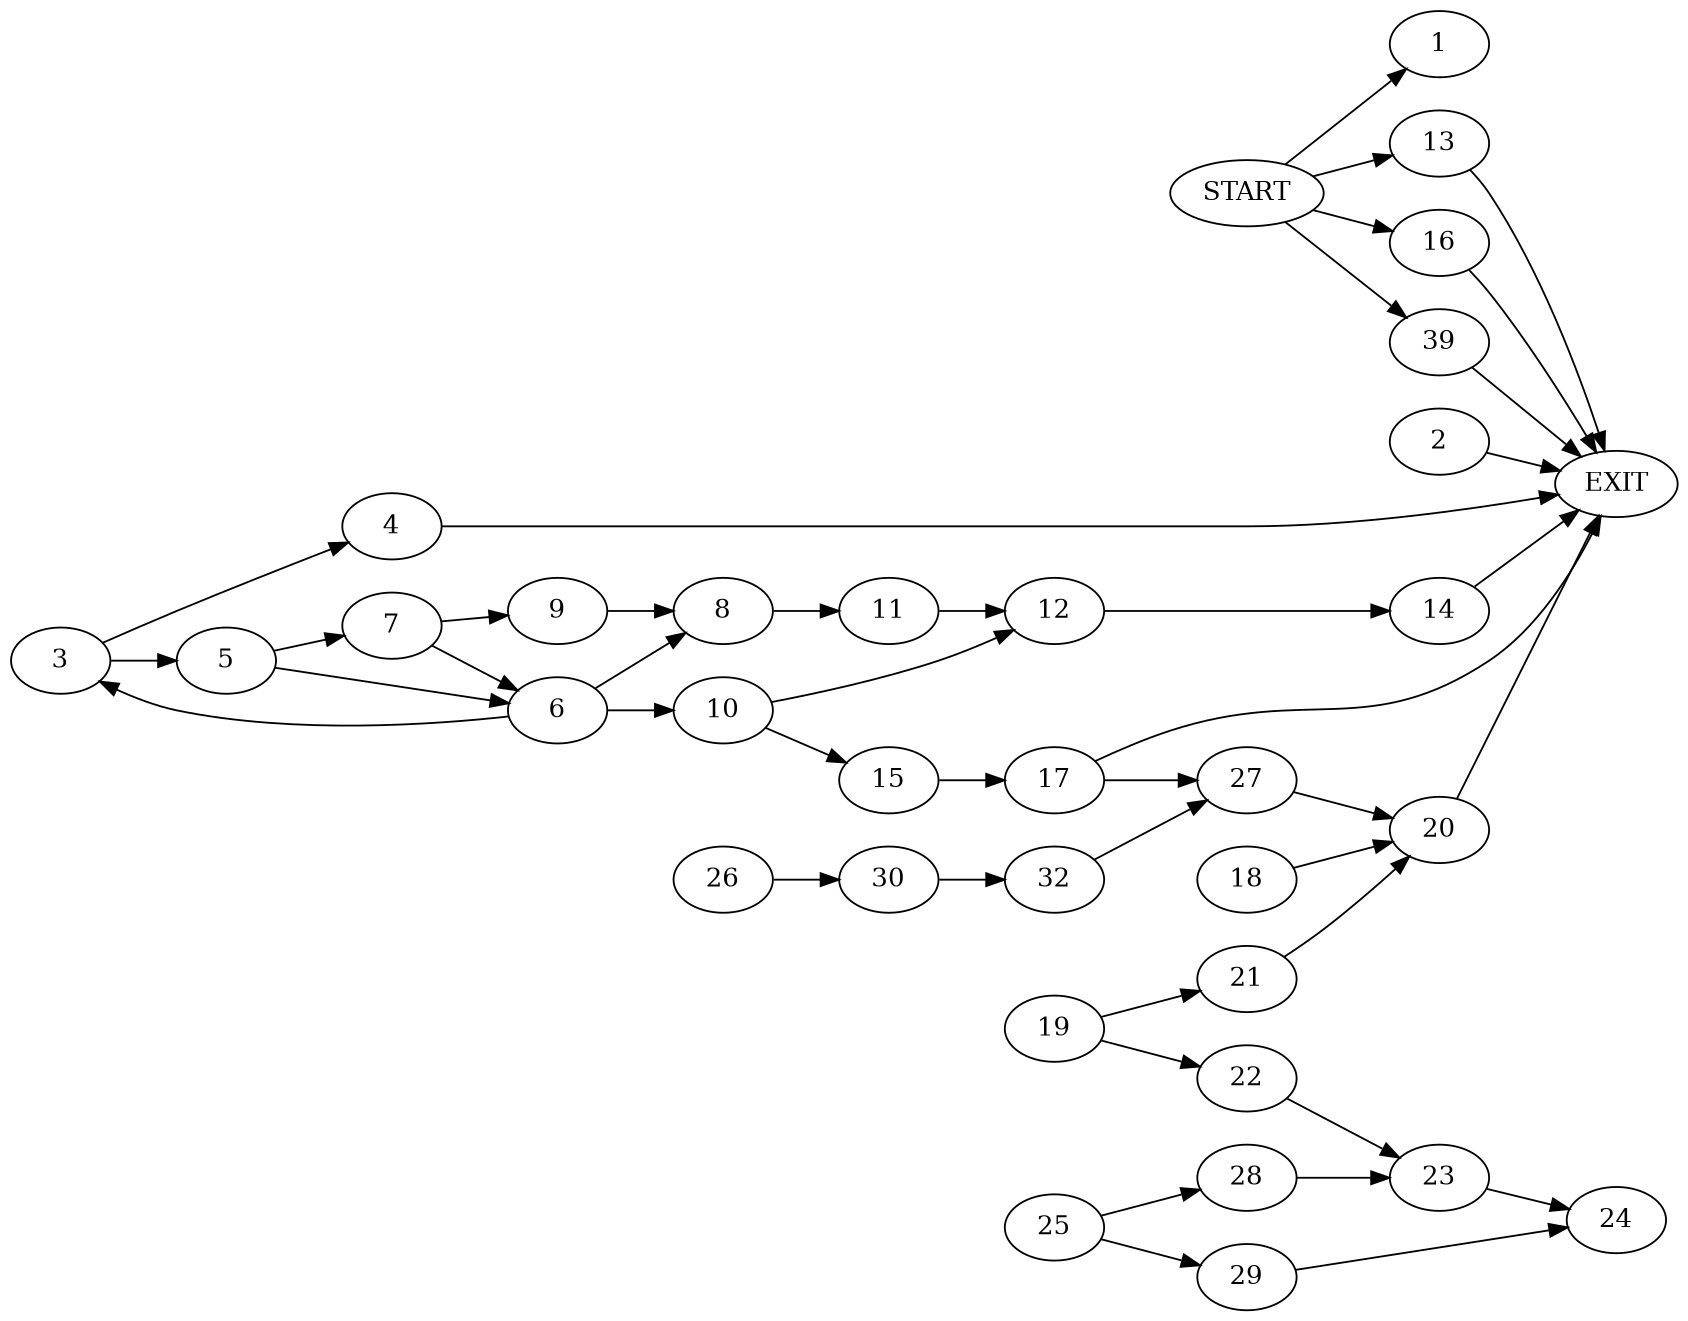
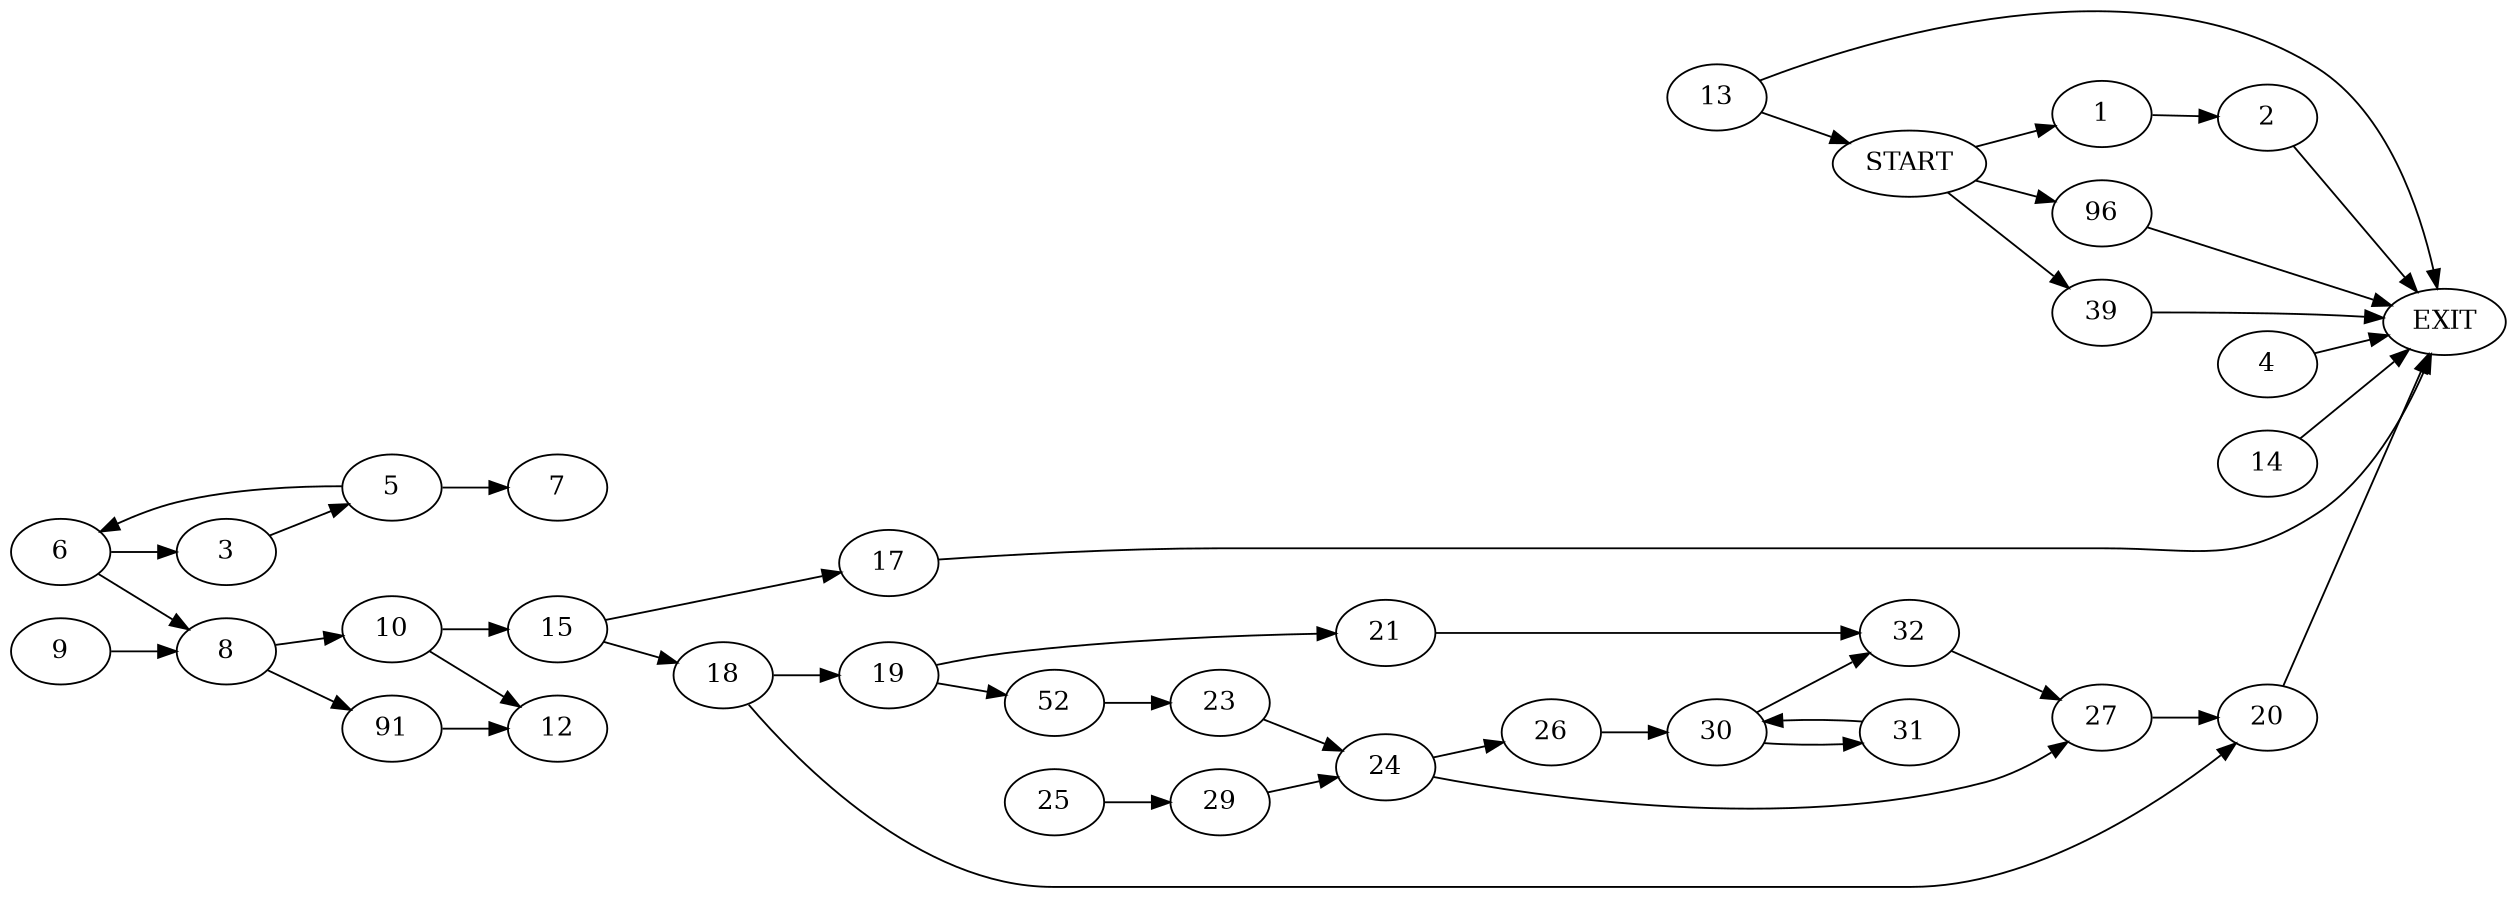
edge "1" -> "2": added
edge "START" -> "13": reversed
node "16": label "16" -> "96"
edge "3" -> "4": removed
node "11": label "11" -> "91"
edge "12" -> "14": removed
edge "7" -> "9": removed
edge "15" -> "18": added
edge "7" -> "6": removed
edge "18" -> "19": added
edge "6" -> "10": now "8" -> "10"
node "31": added
edge "24" -> "26": added
edge "17" -> "27": now "24" -> "27"
edge "21" -> "20": now "21" -> "32"
node "22": label "22" -> "52"
node "28": removed
